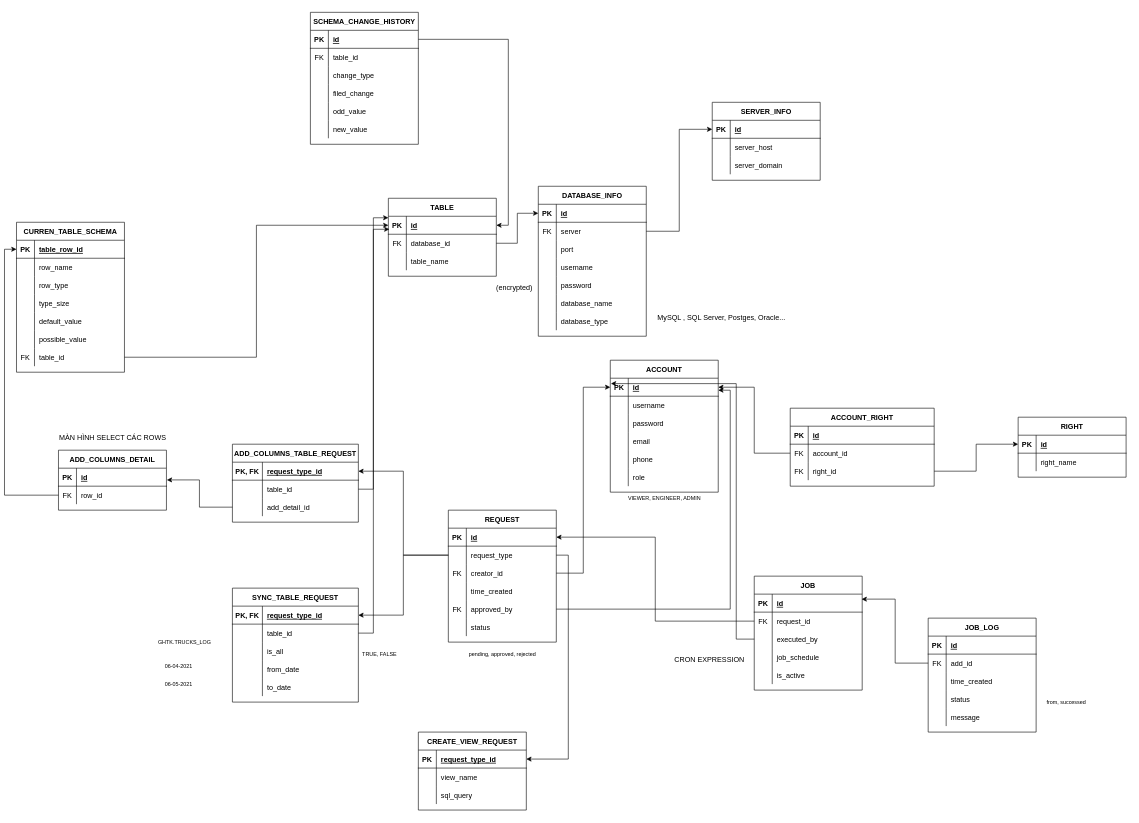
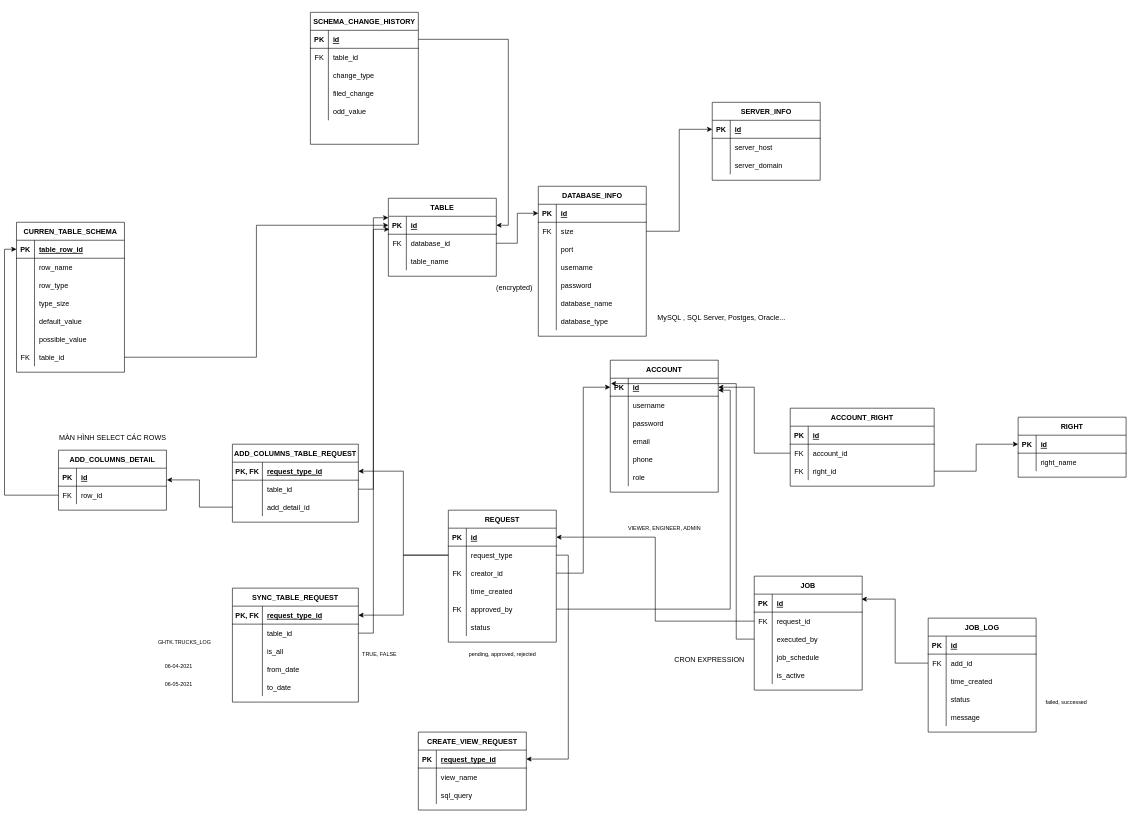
node "new_value": removed
node "server": label "server" -> "size"
node "VIEWER, ENGINEER, ADMIN": moved (665, 498) -> (665, 528)
node "from, successed": label "from, successed" -> "failed, successed"
